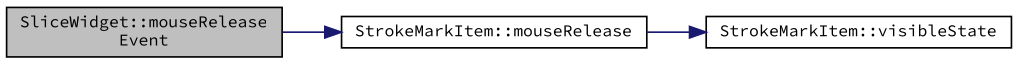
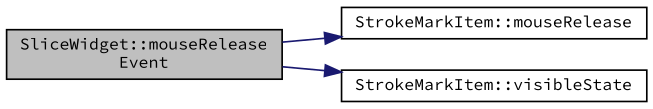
edge "StrokeMarkItem::mouseRelease" -> "StrokeMarkItem::visibleState": now "SliceWidget::mouseRelease Event" -> "StrokeMarkItem::visibleState"
